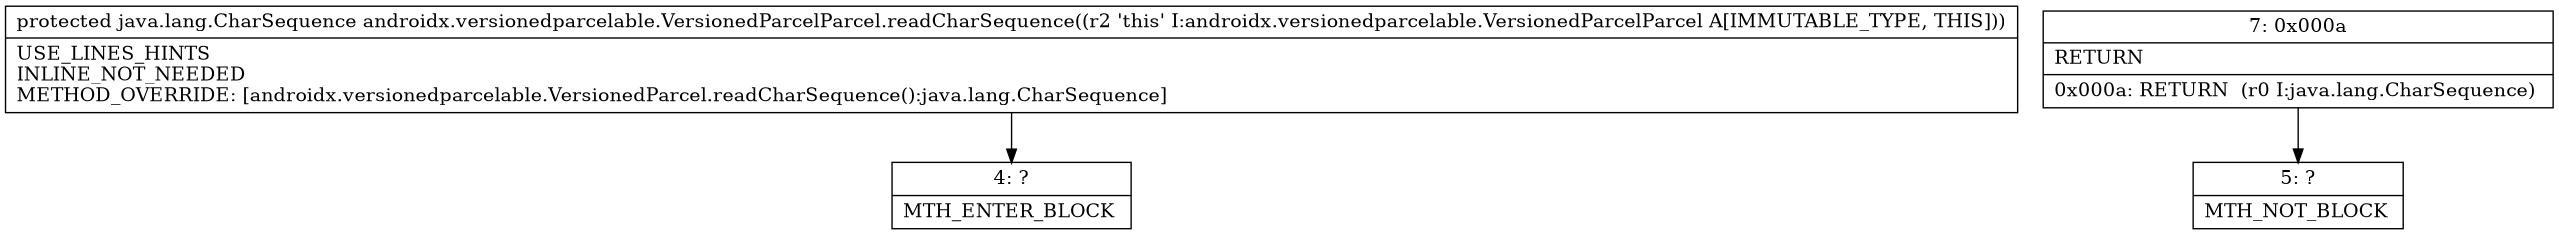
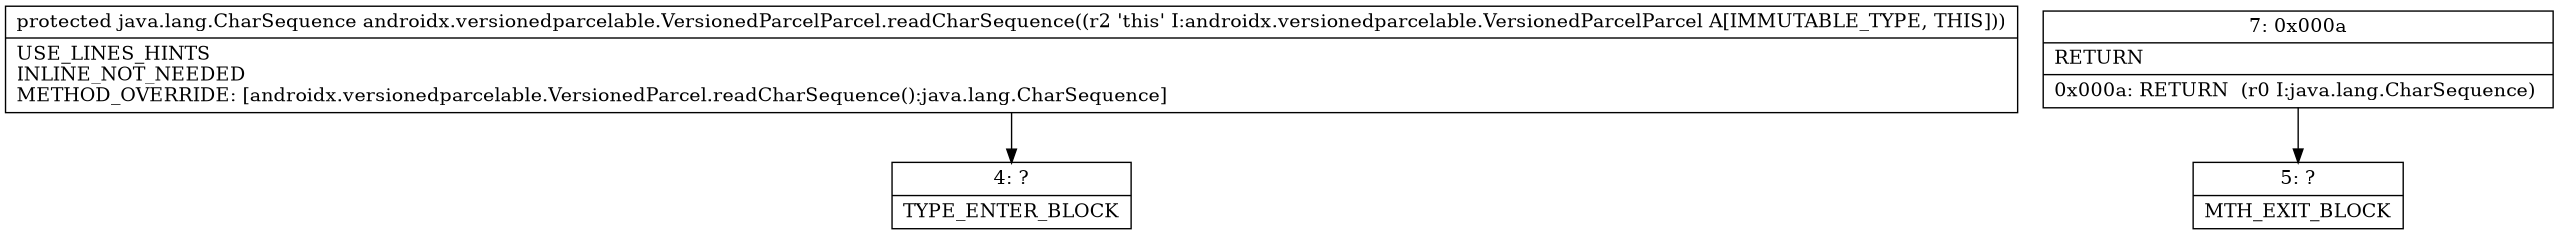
node "4: ?": text "MTH_ENTER_BLOCK" -> "TYPE_ENTER_BLOCK"
node "5: ?": text "MTH_NOT_BLOCK" -> "MTH_EXIT_BLOCK"
